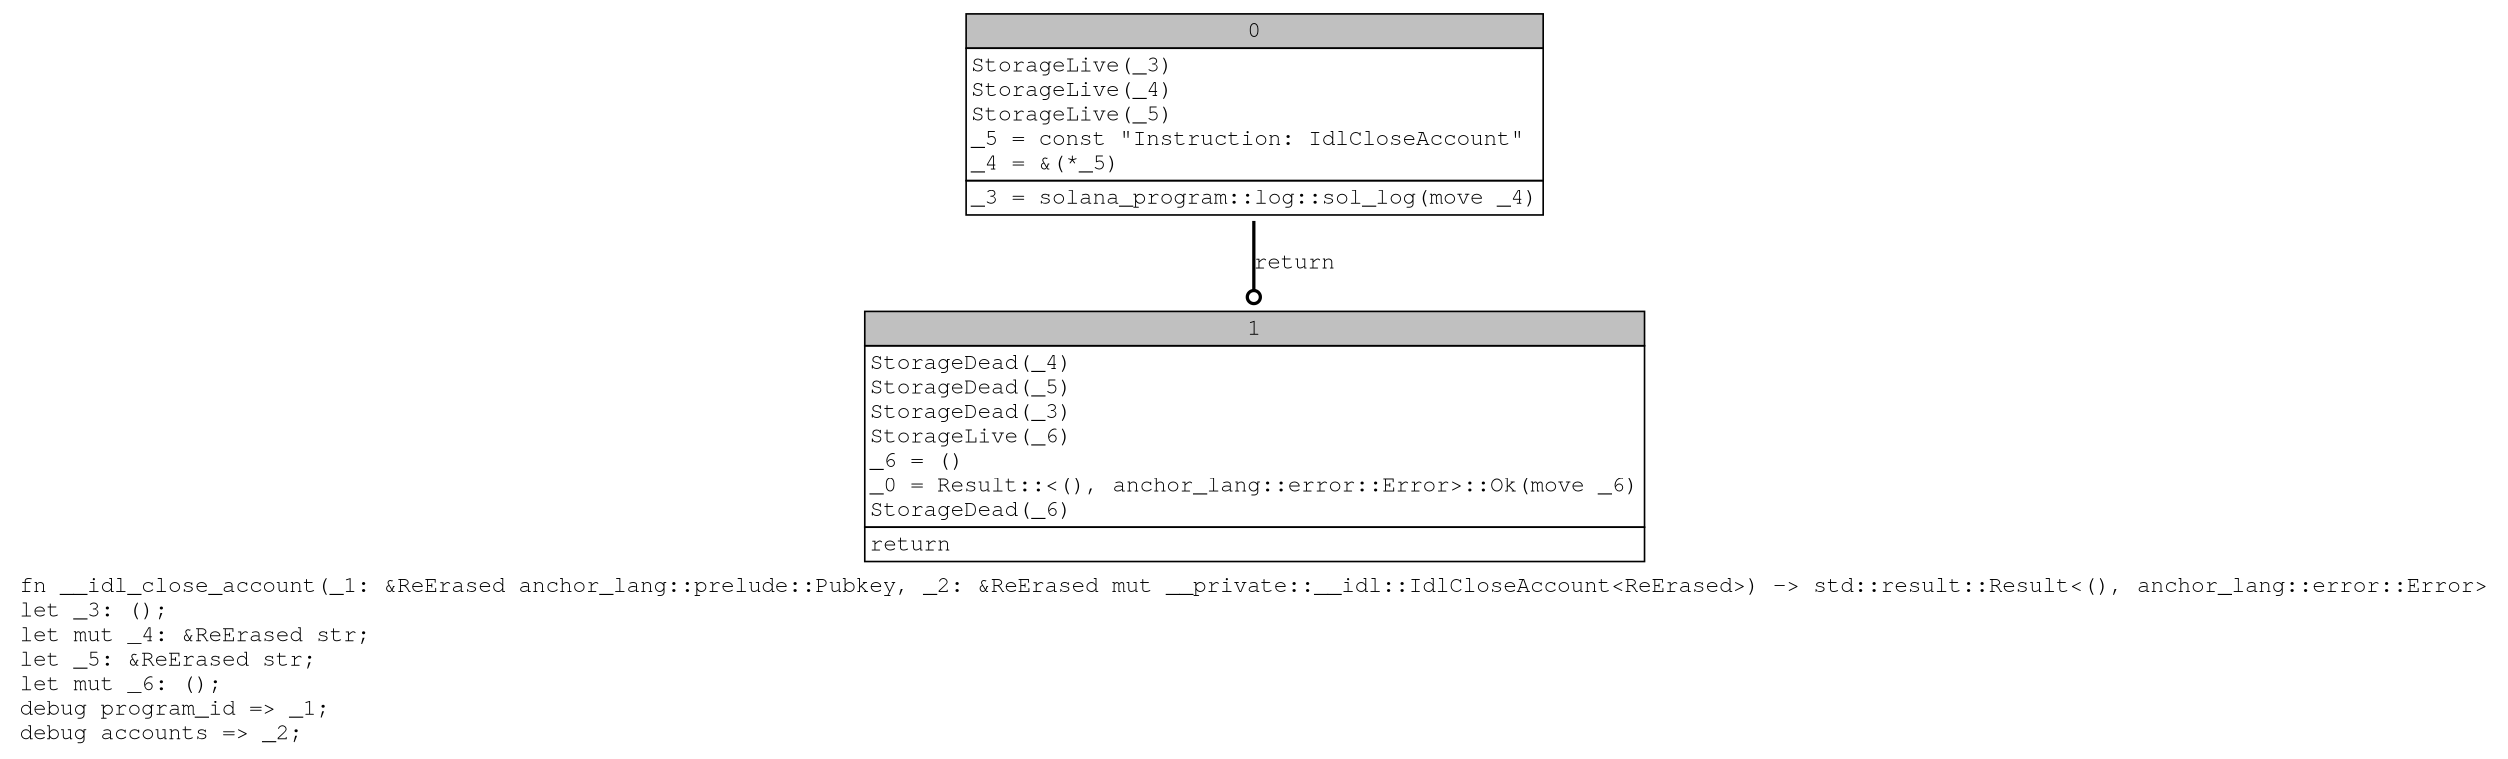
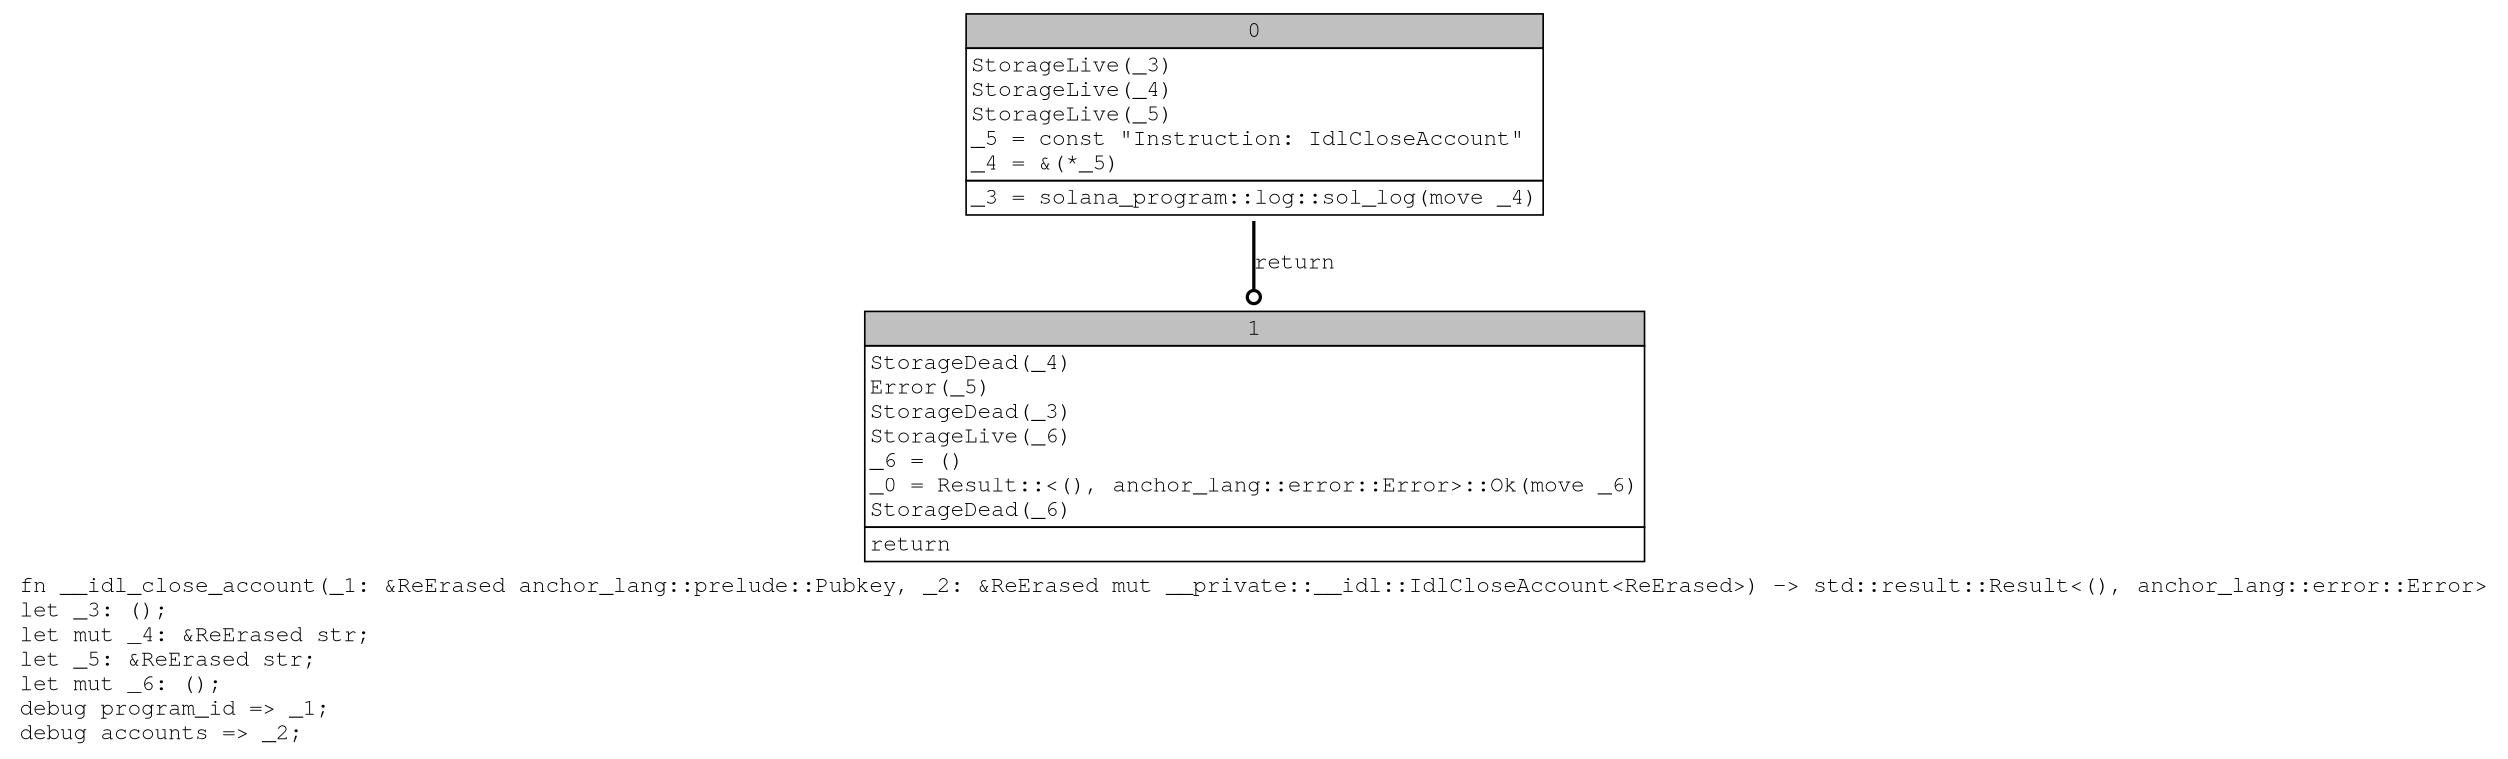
node "1": text "StorageDead(_5)" -> "Error(_5)"
